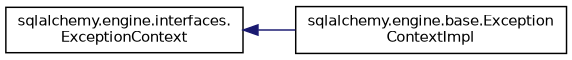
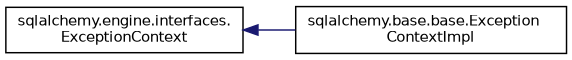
node "sqlalchemy.engine.base.Exception ContextImpl": label "sqlalchemy.engine.base.Exception ContextImpl" -> "sqlalchemy.base.base.Exception ContextImpl"
